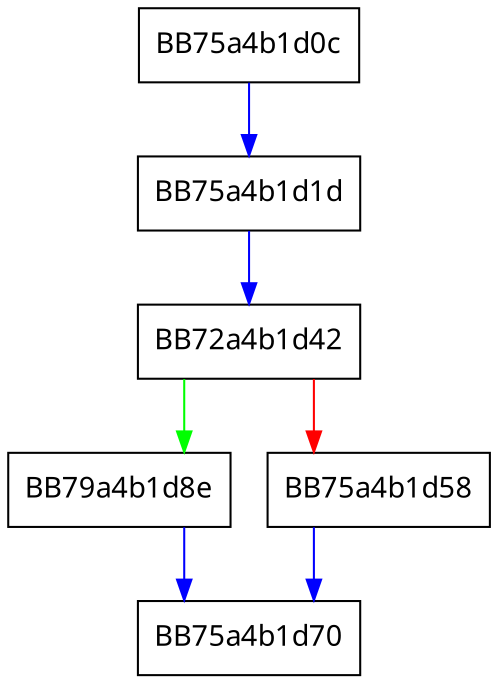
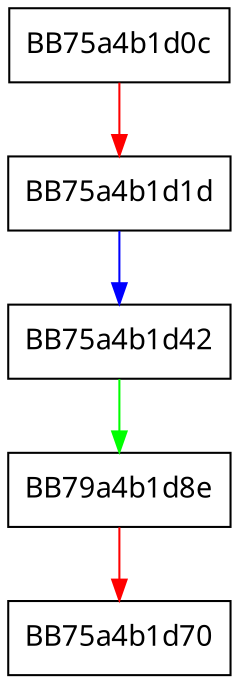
edge "BB75a4b1d0c" -> "BB75a4b1d1d": color blue -> red
node "BB72a4b1d42": label "BB72a4b1d42" -> "BB75a4b1d42"
node "BB75a4b1d58": removed
edge "BB79a4b1d8e" -> "BB75a4b1d70": color blue -> red
